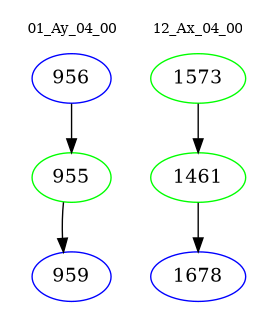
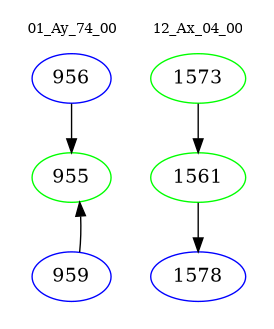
cluster "01_Ay_04_00": label "01_Ay_04_00" -> "01_Ay_74_00"
node "1461": label "1461" -> "1561"
edge "955" -> "959": reversed
node "1678": label "1678" -> "1578"
